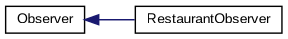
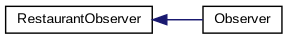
edge "RestaurantObserver" -> "Observer": reversed
